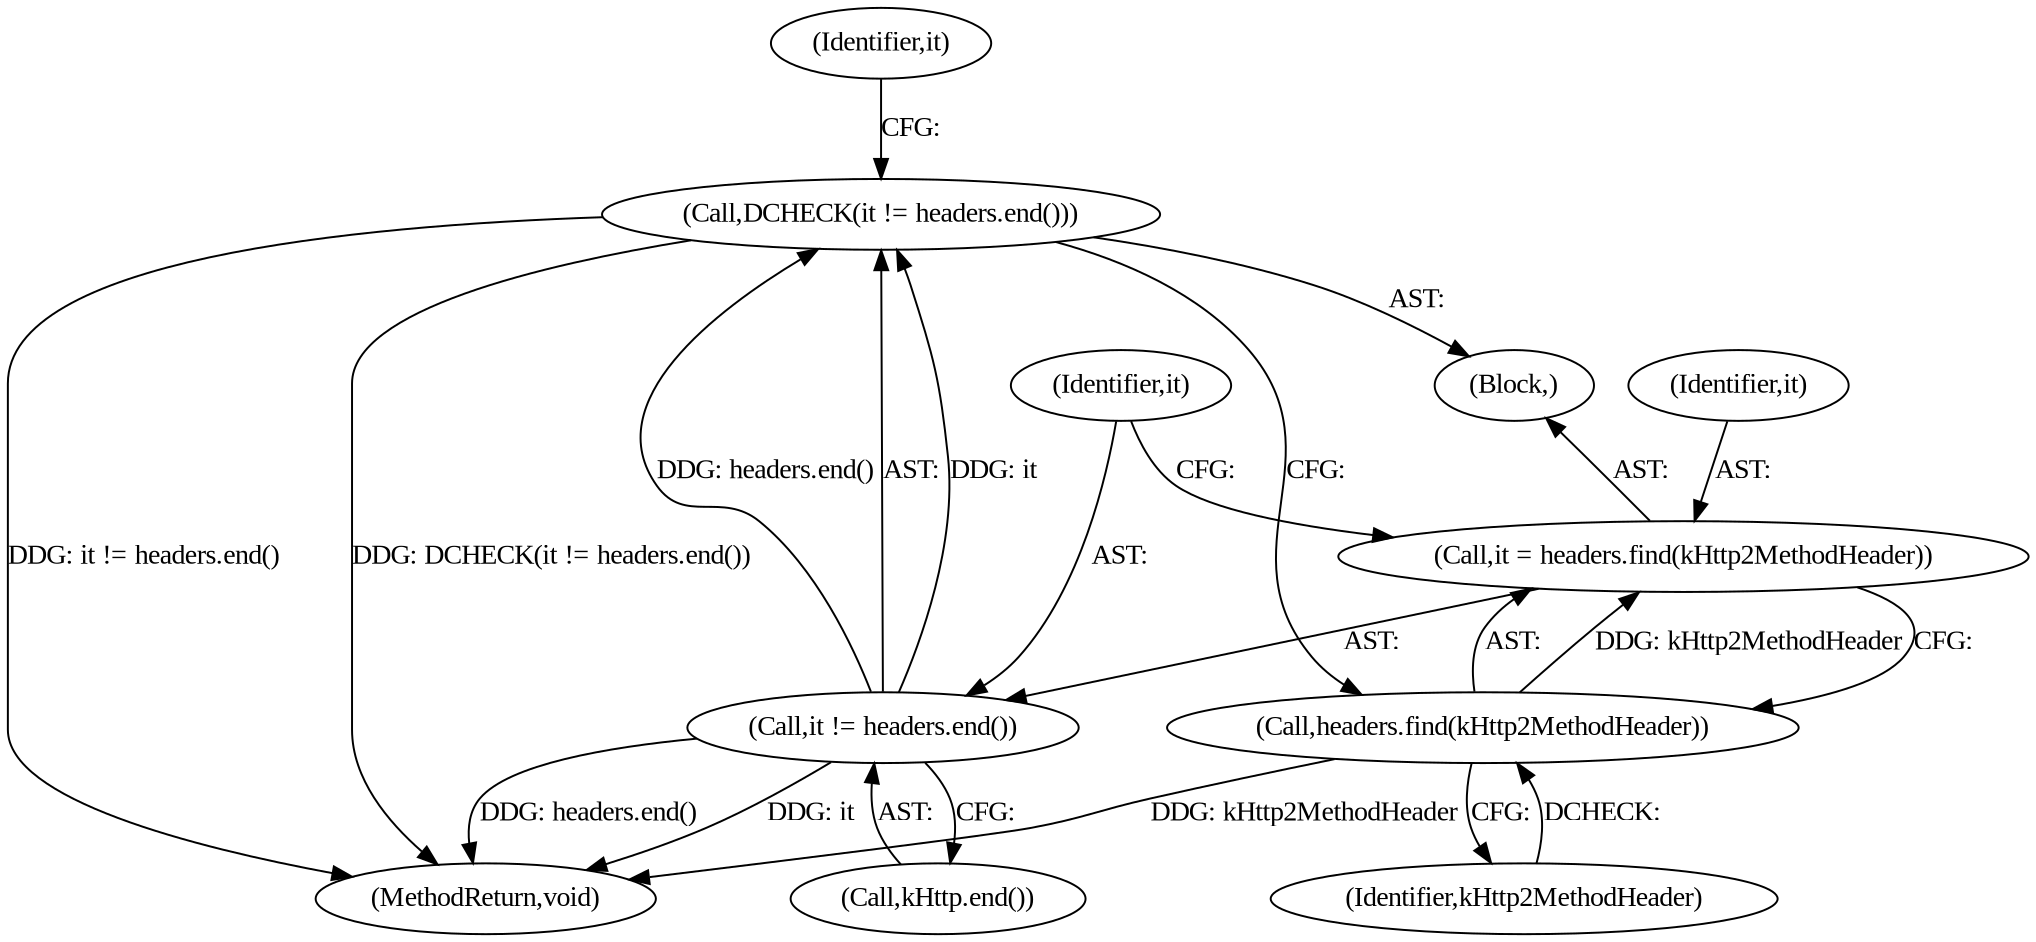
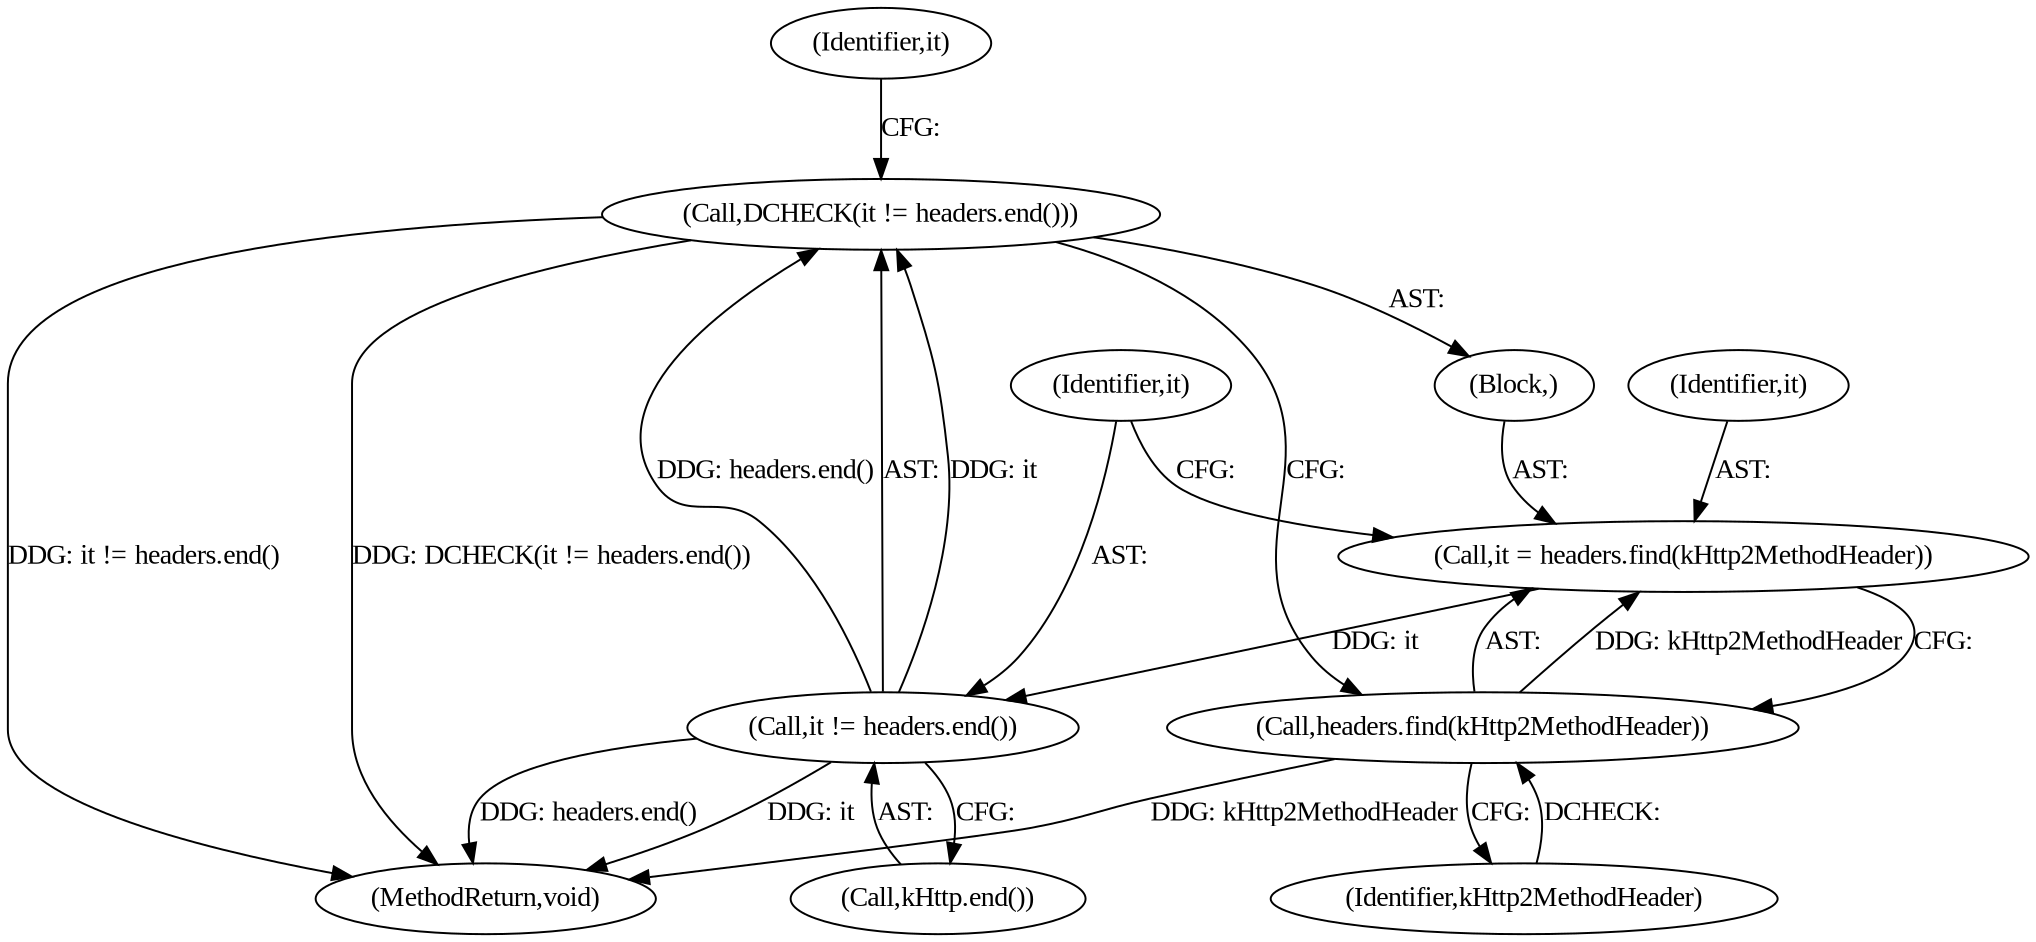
edge "(Call,it = headers.find(kHttp2MethodHeader))" -> "(Block,)": reversed
edge "(Call,it = headers.find(kHttp2MethodHeader))" -> "(Call,it != headers.end())": label "AST: " -> "DDG: it"
